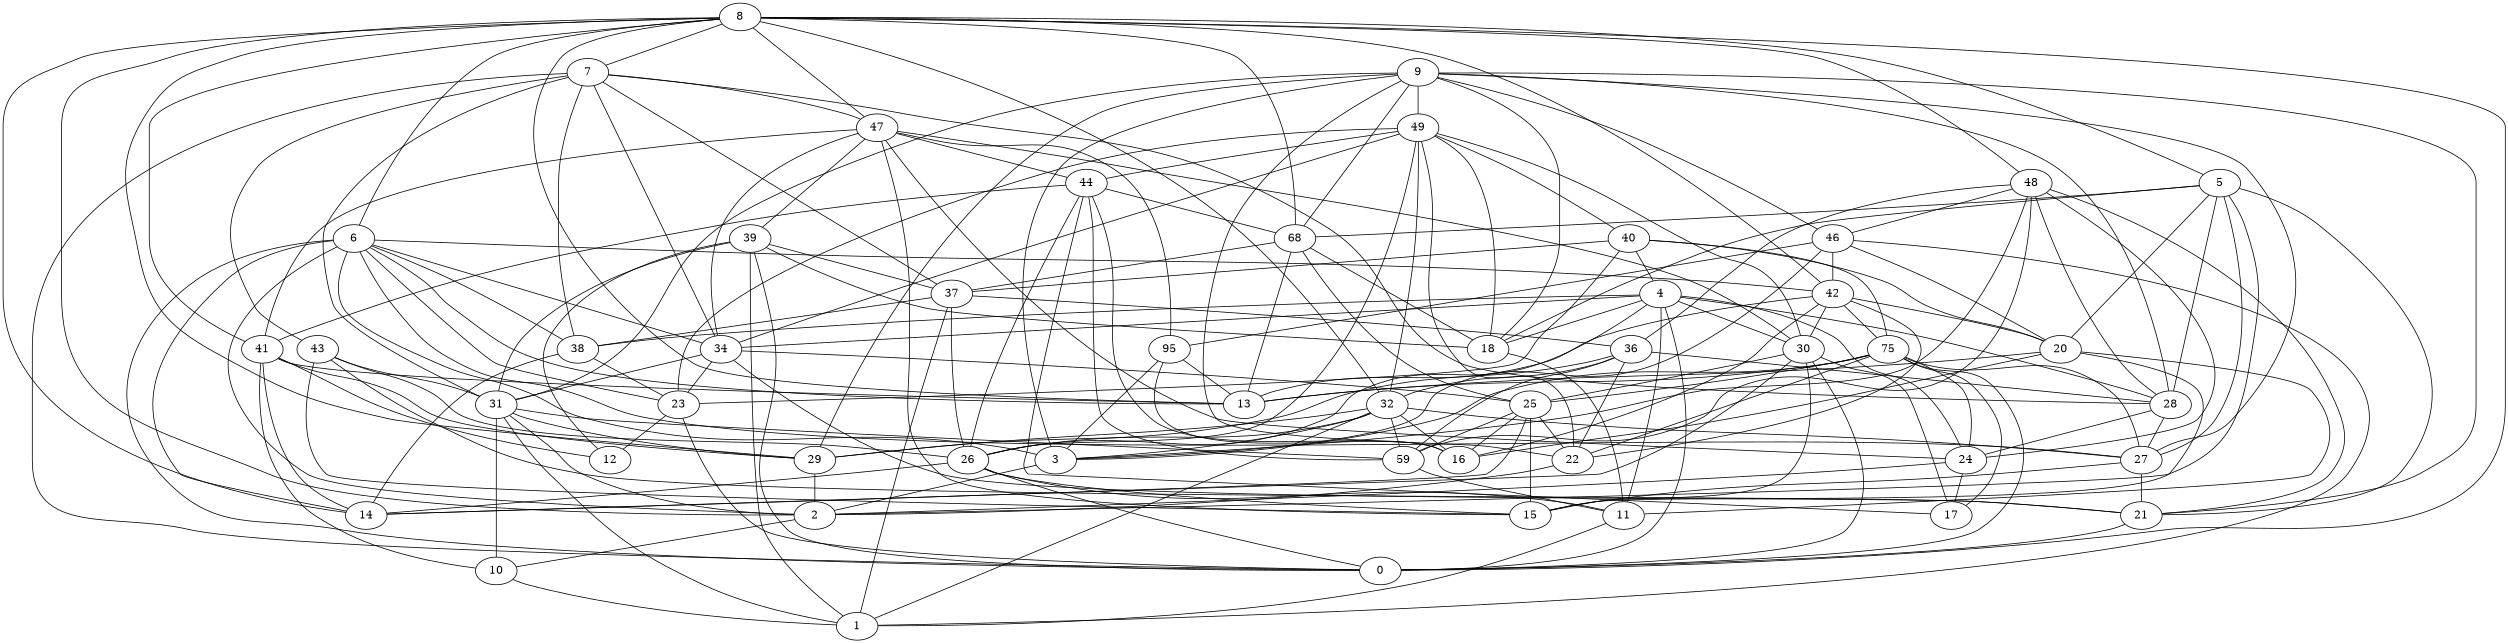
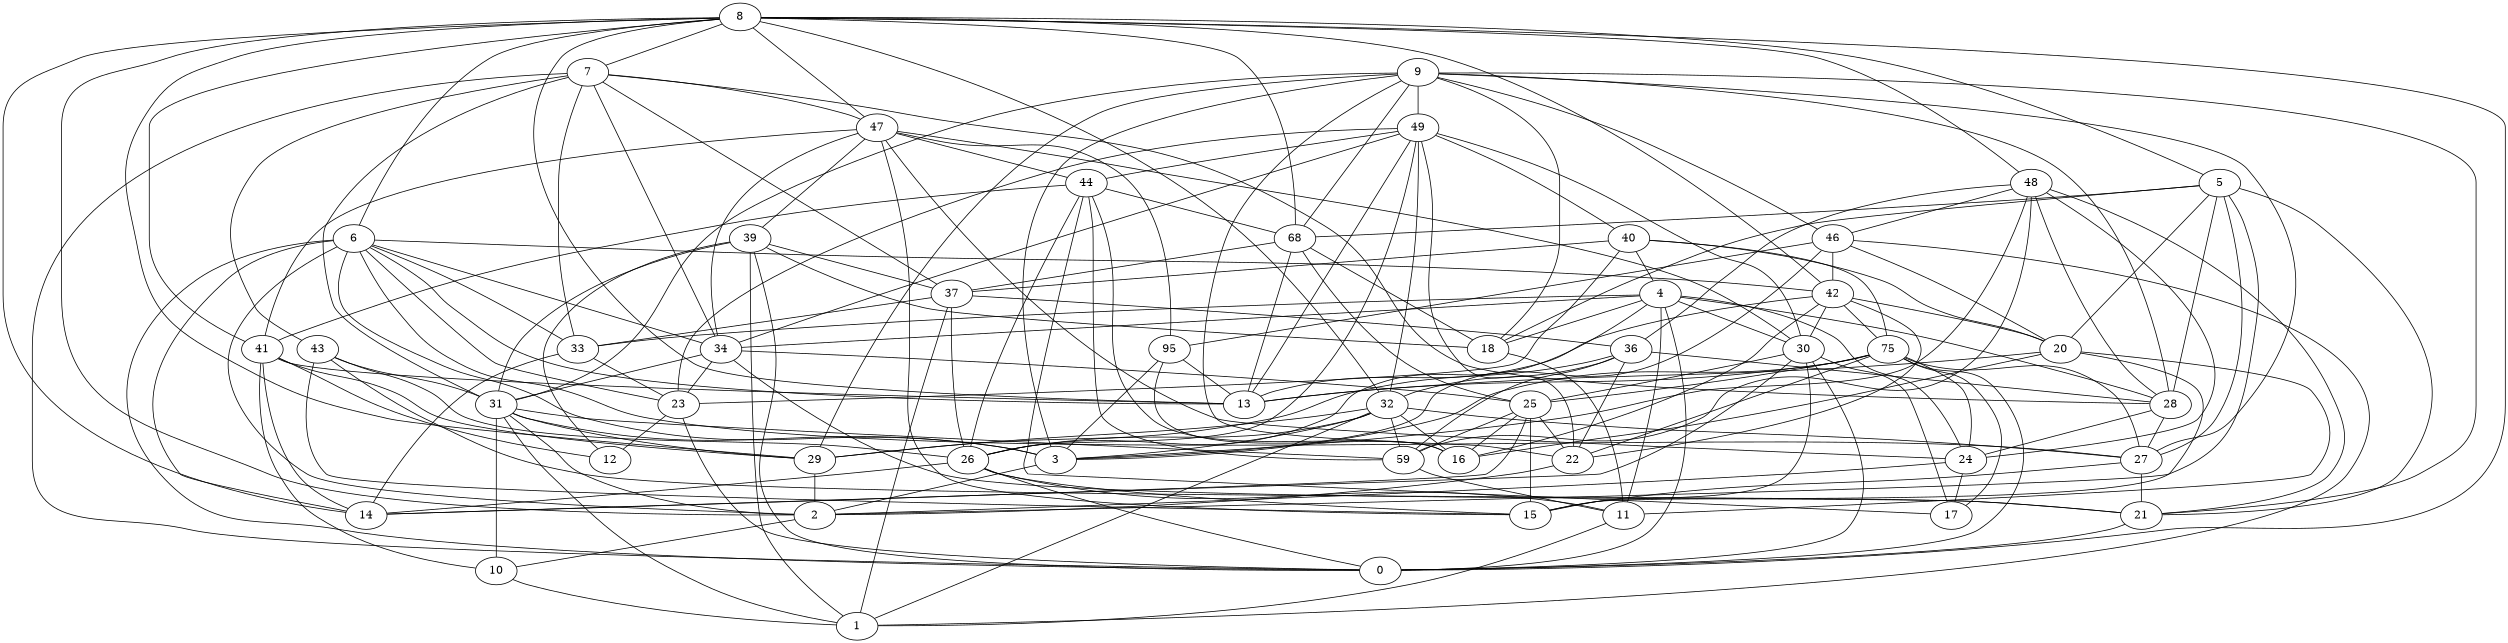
edge "49" -- "18": now "49" -- "13"
node "38": label "38" -> "33"
edge "31" -- "3": added
